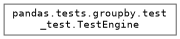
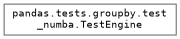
node "pandas.tests.groupby.test _test.TestEngine": label "pandas.tests.groupby.test _test.TestEngine" -> "pandas.tests.groupby.test _numba.TestEngine"
